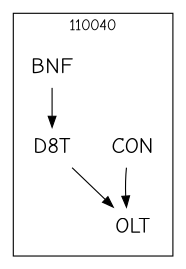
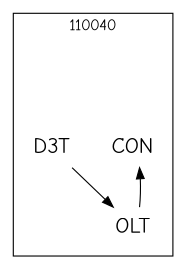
node "BNF": removed
node "D8T": label "D8T" -> "D3T"
edge "CON" -> "OLT": reversed
